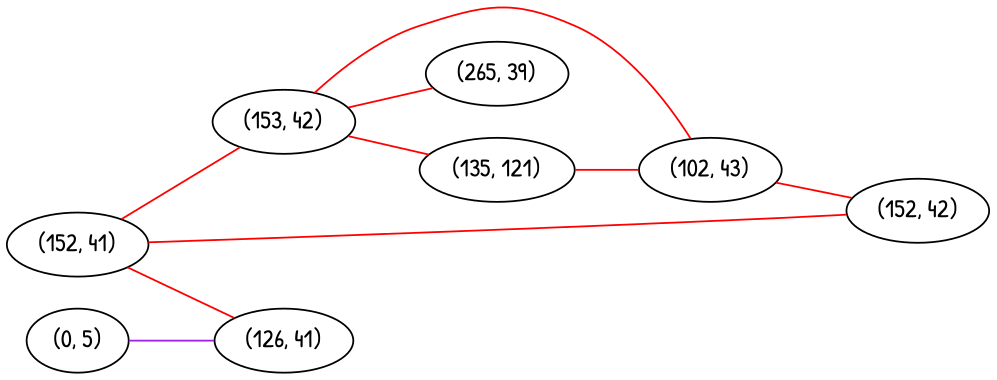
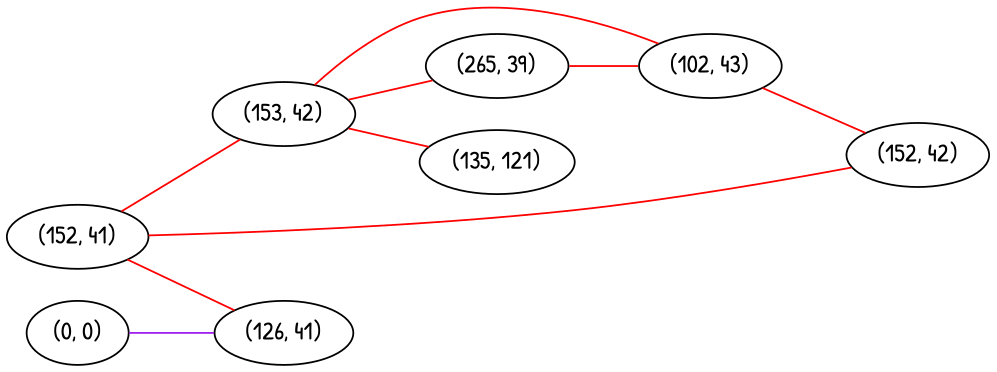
edge "(135, 121)" -- "(102, 43)": now "(265, 39)" -- "(102, 43)"
node "(0, 5)": label "(0, 5)" -> "(0, 0)"
